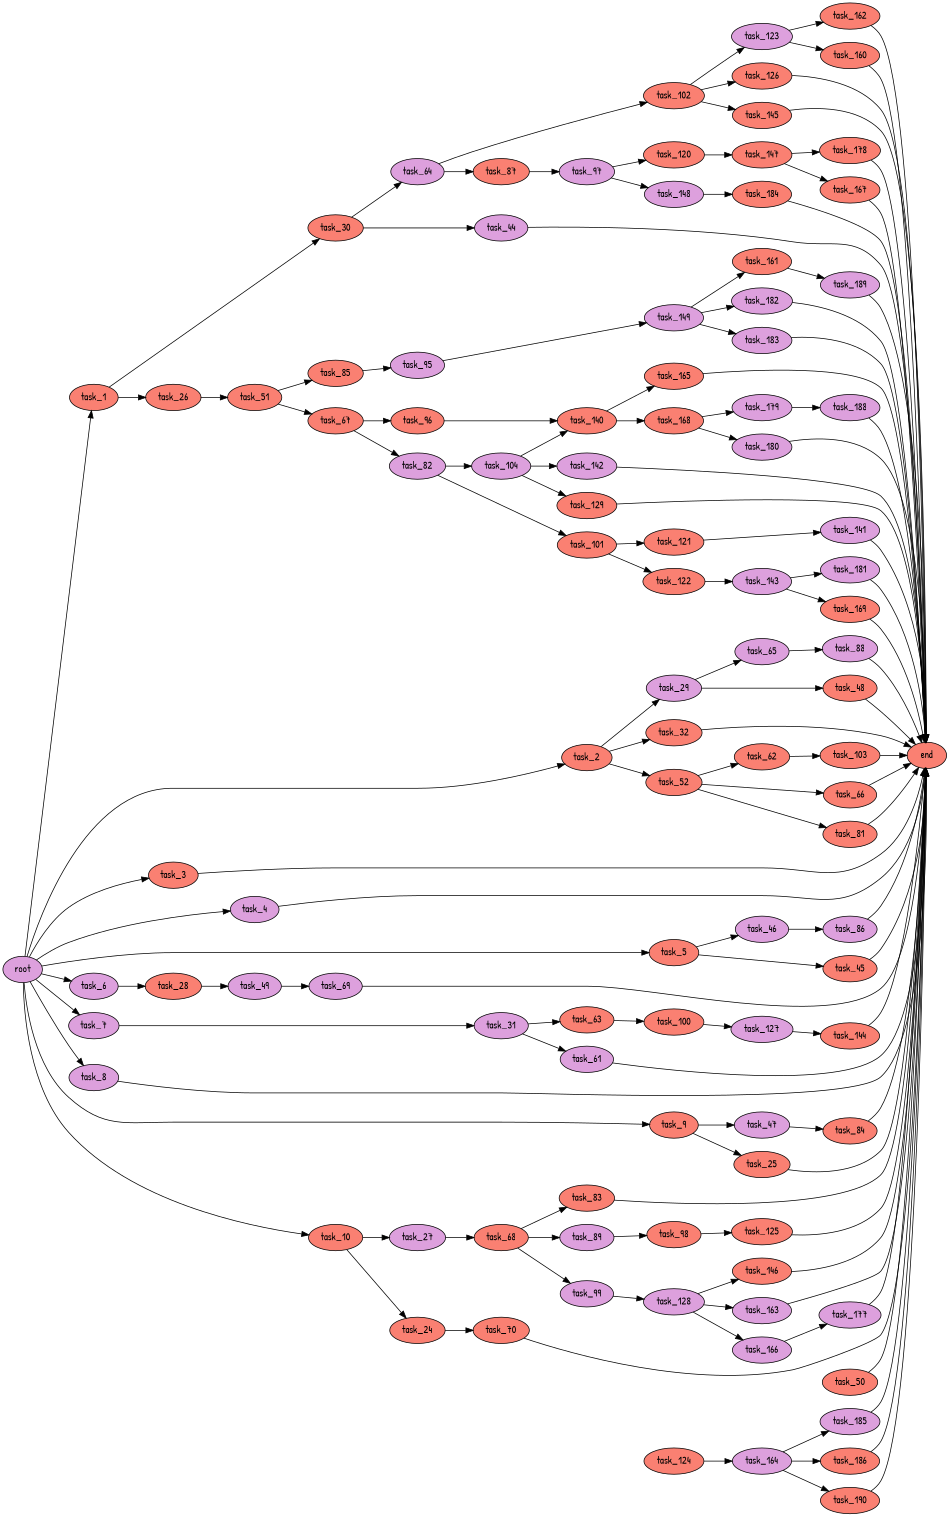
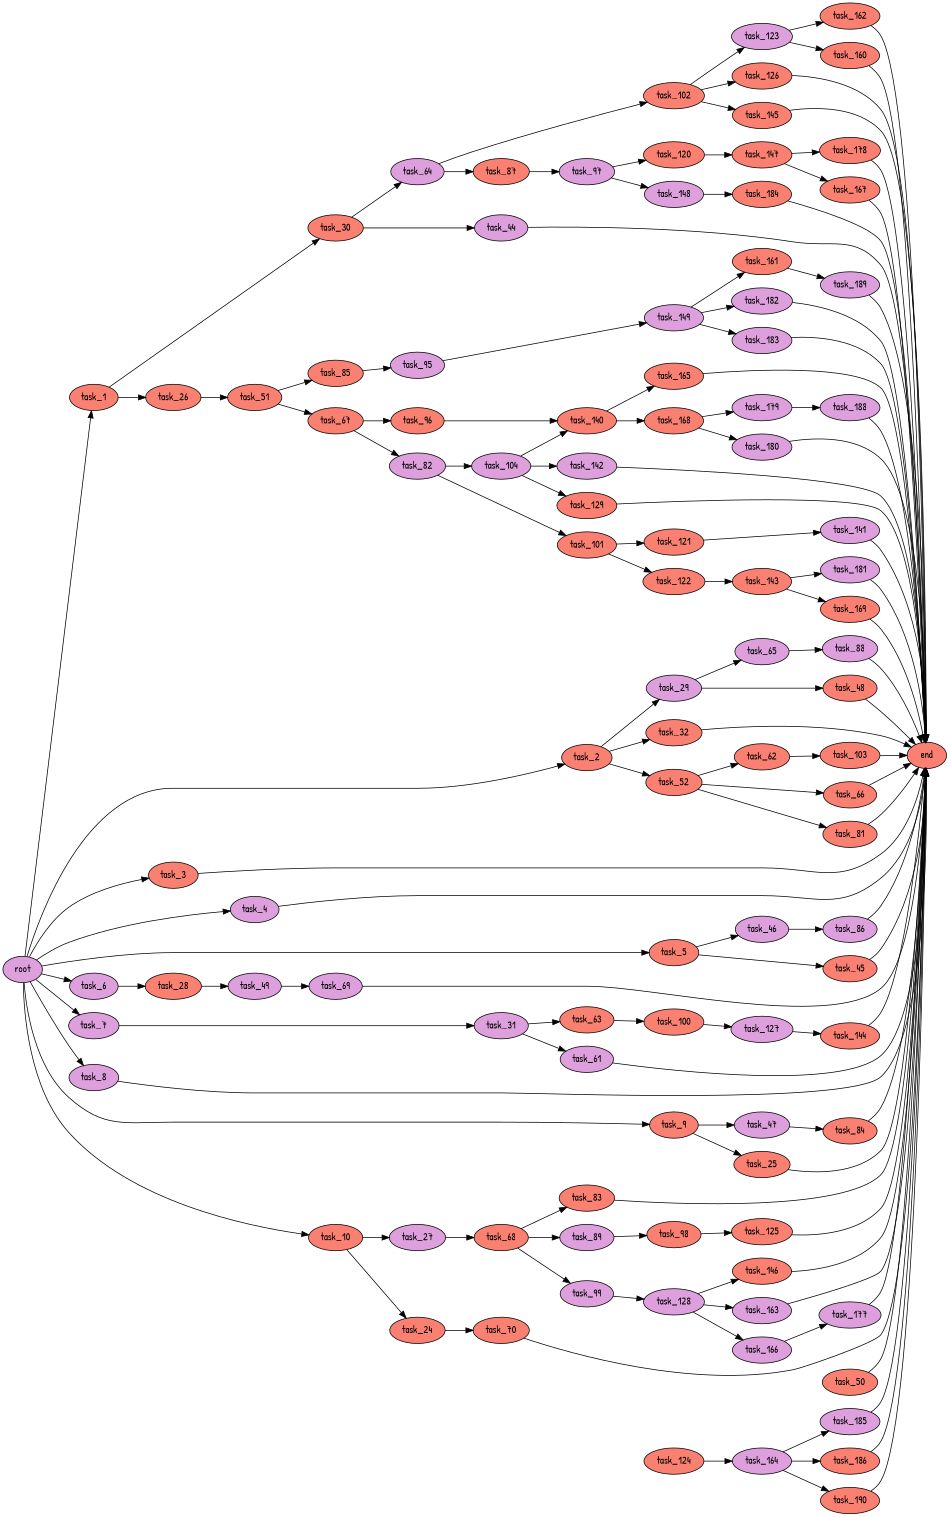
node "task_143": fillcolor plum -> salmon
